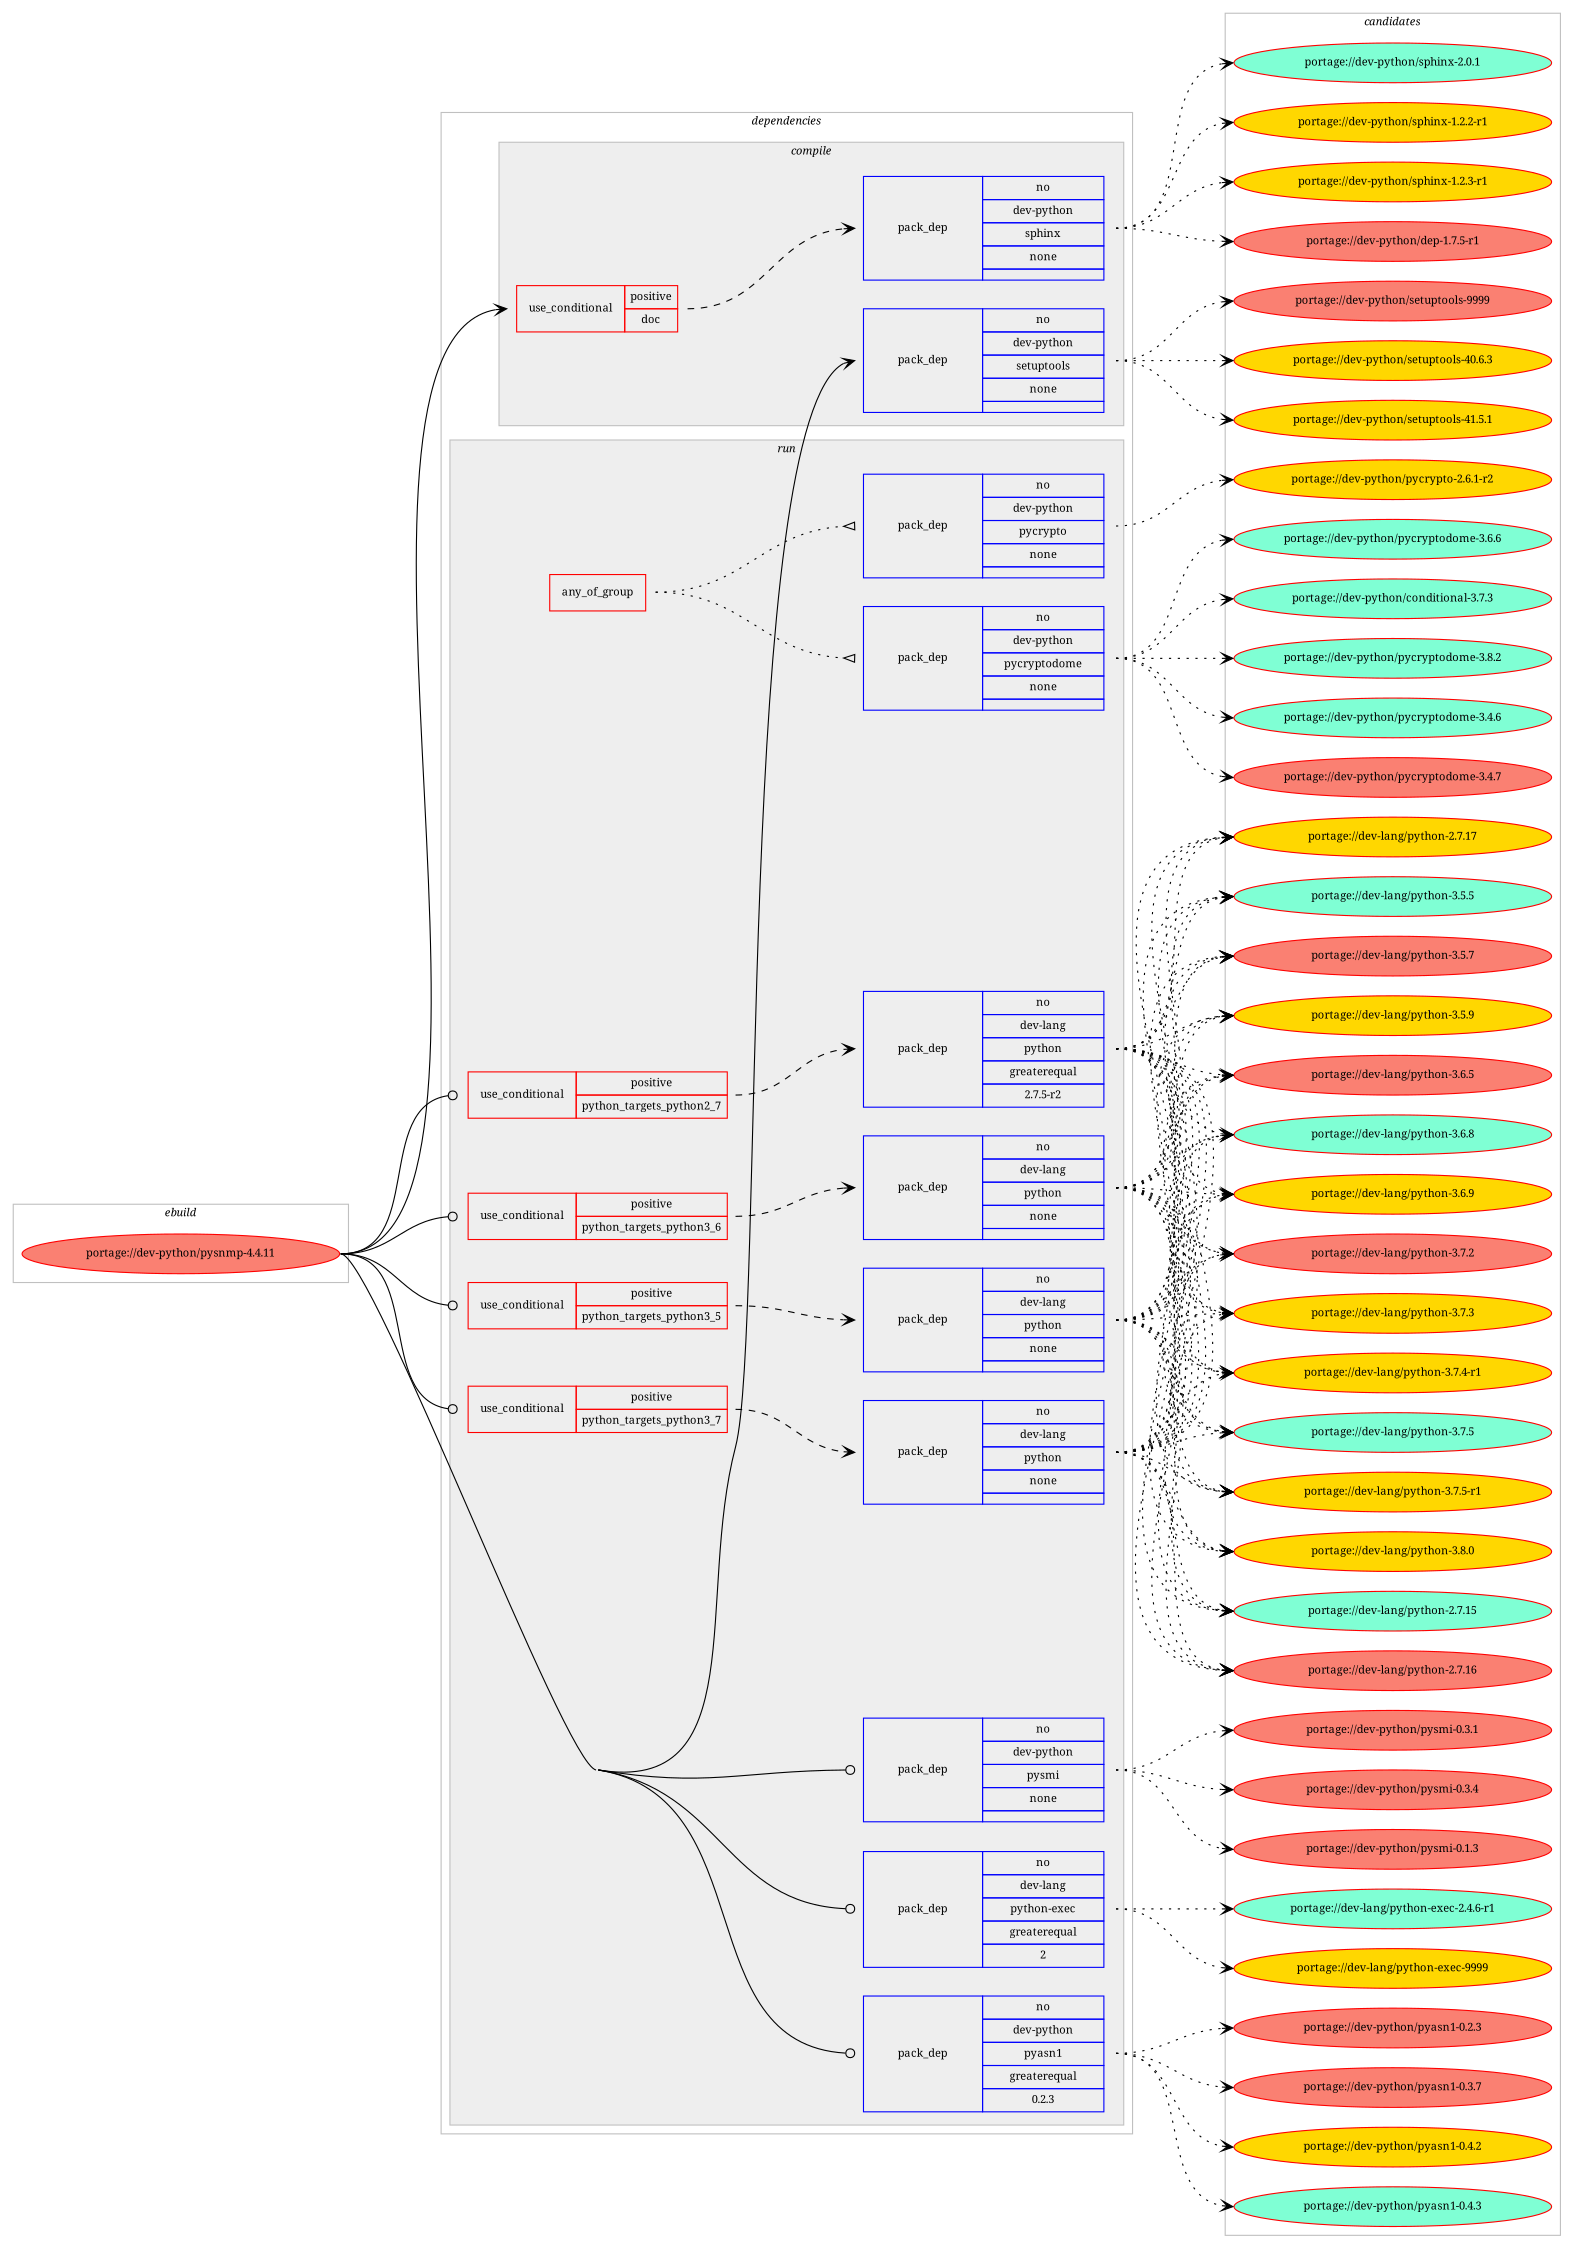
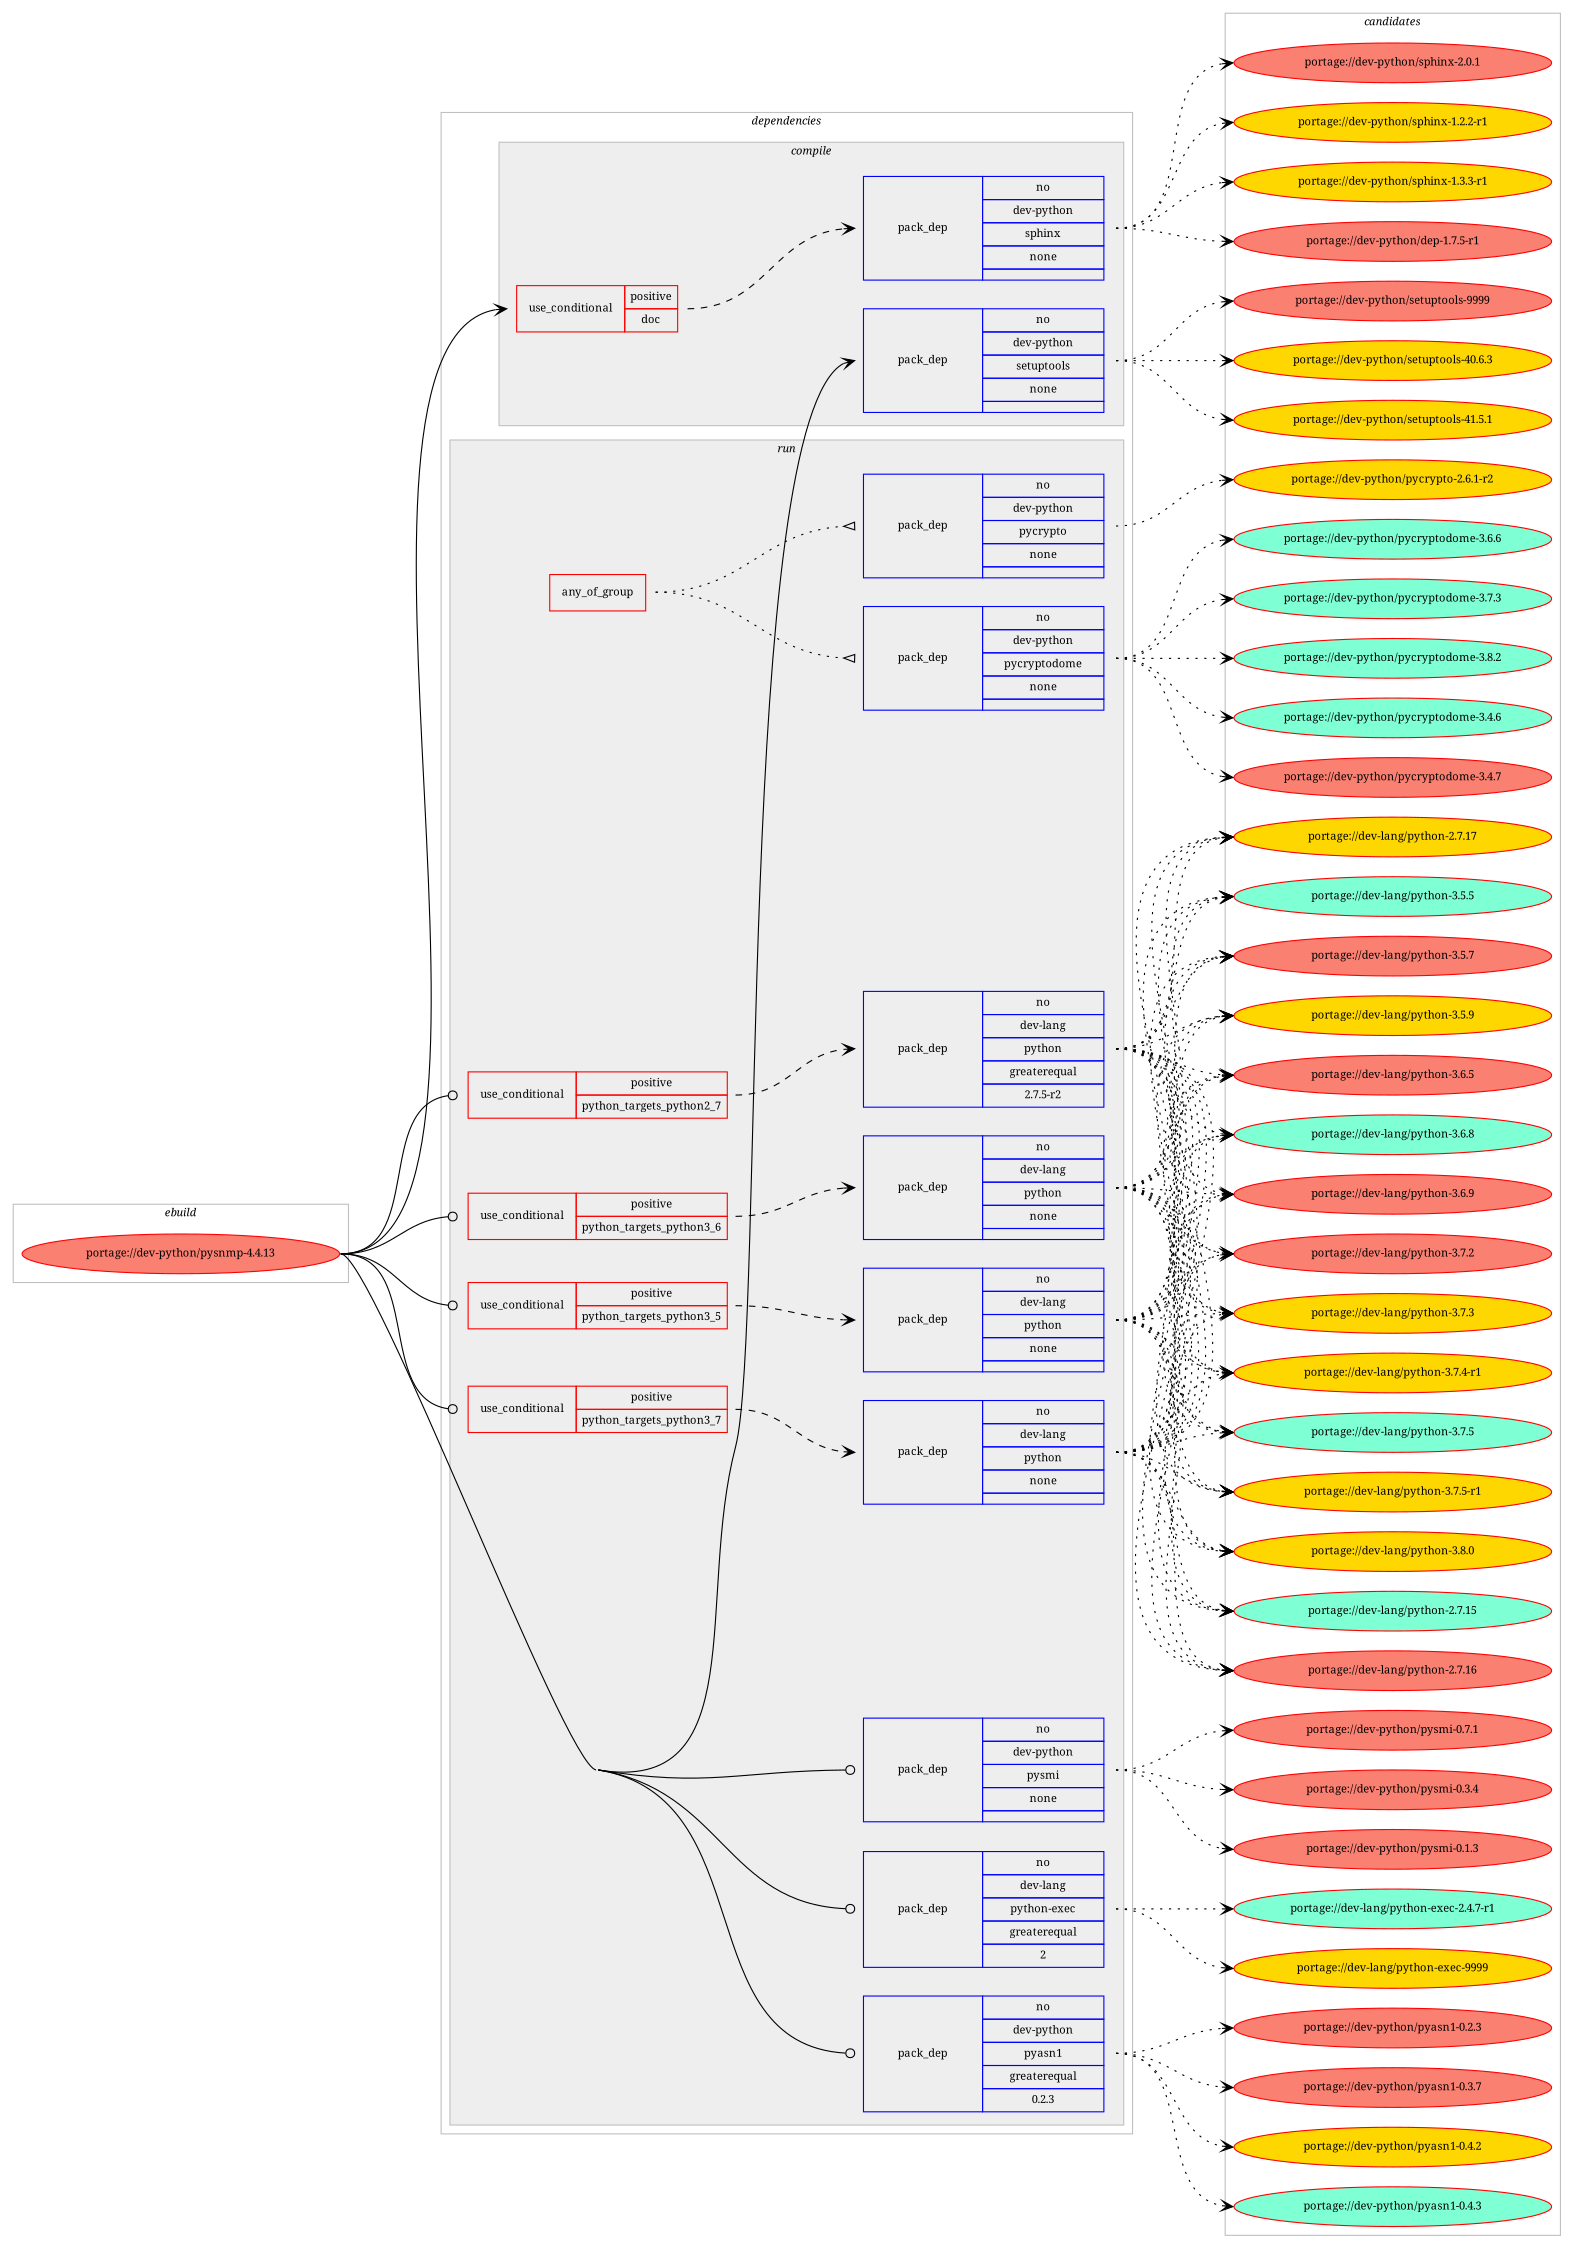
node "portage://dev-python/sphinx-2.0.1": fillcolor aquamarine -> salmon
node "portage://dev-python/sphinx-1.2.3-r1": label "portage://dev-python/sphinx-1.2.3-r1" -> "portage://dev-python/sphinx-1.3.3-r1"
node "portage://dev-python/conditional-3.7.3": label "portage://dev-python/conditional-3.7.3" -> "portage://dev-python/pycryptodome-3.7.3"
node "portage://dev-lang/python-3.6.9": fillcolor gold -> salmon
node "portage://dev-python/pysnmp-4.4.11": label "portage://dev-python/pysnmp-4.4.11" -> "portage://dev-python/pysnmp-4.4.13"
node "portage://dev-python/pysmi-0.3.1": label "portage://dev-python/pysmi-0.3.1" -> "portage://dev-python/pysmi-0.7.1"
node "portage://dev-lang/python-exec-2.4.6-r1": label "portage://dev-lang/python-exec-2.4.6-r1" -> "portage://dev-lang/python-exec-2.4.7-r1"
